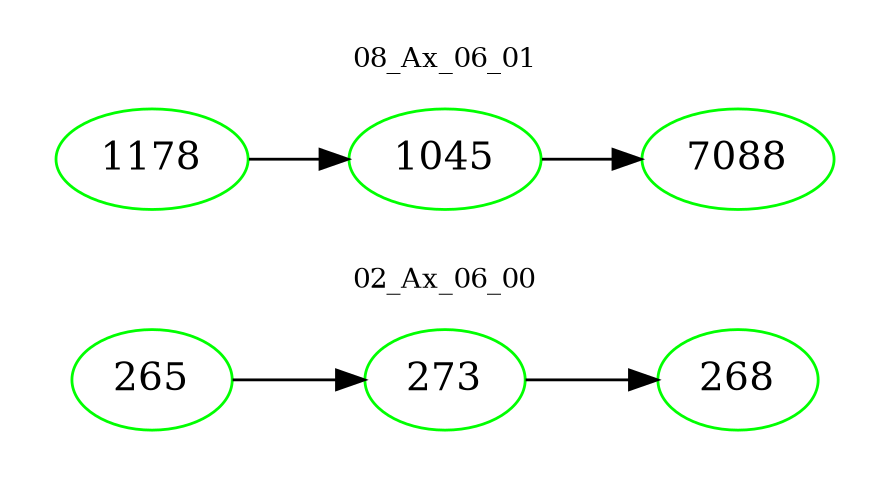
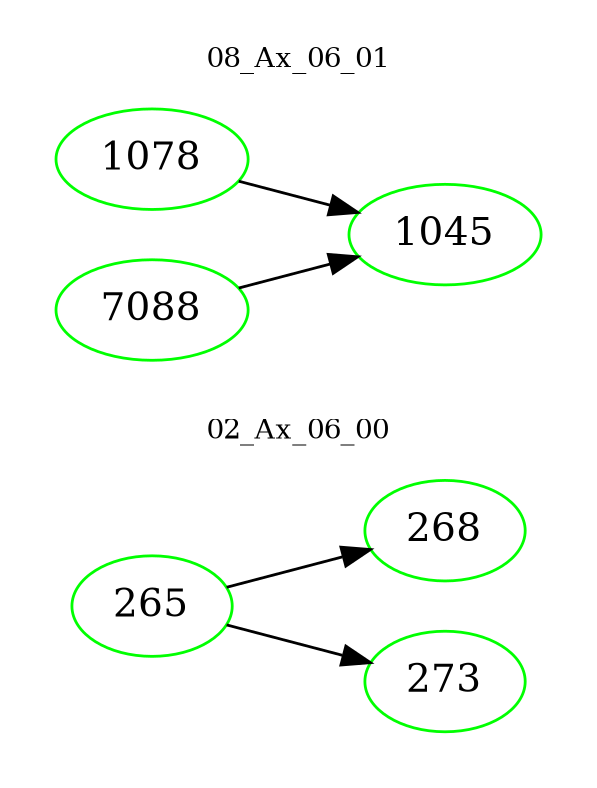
node "1178": label "1178" -> "1078"
edge "1045" -> "7088": reversed
edge "273" -> "268": now "265" -> "268"
